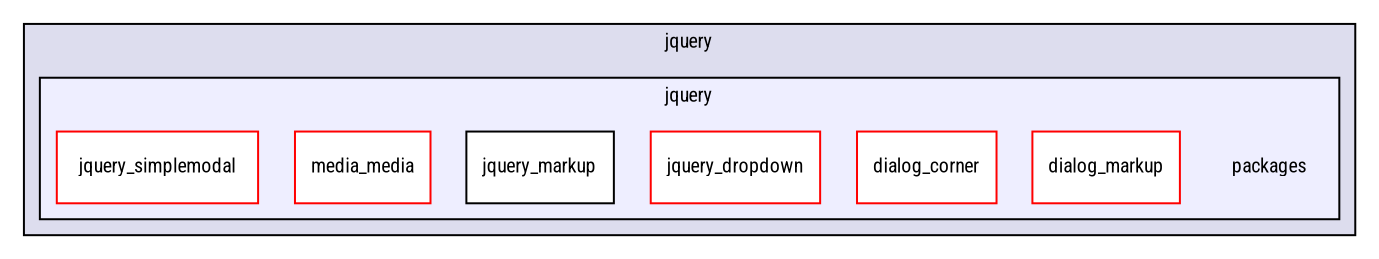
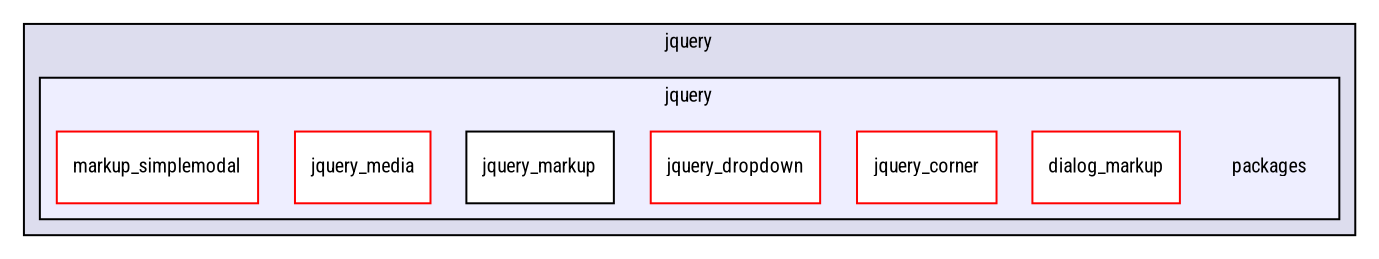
node "jquery_simplemodal": label "jquery_simplemodal" -> "markup_simplemodal"
node "media_media": label "media_media" -> "jquery_media"
node "dialog_corner": label "dialog_corner" -> "jquery_corner"
